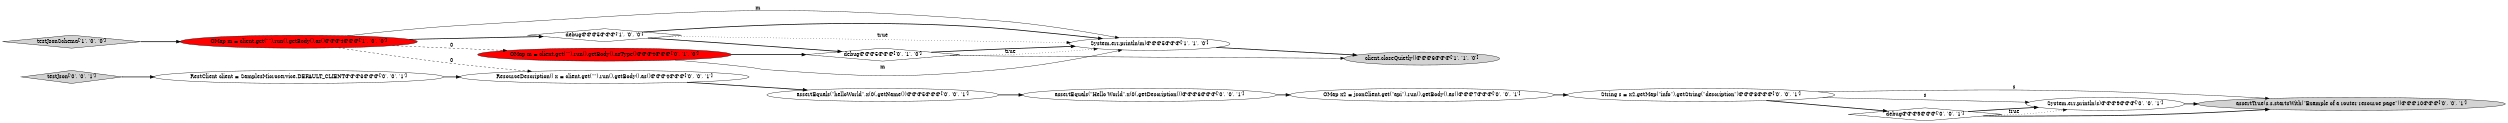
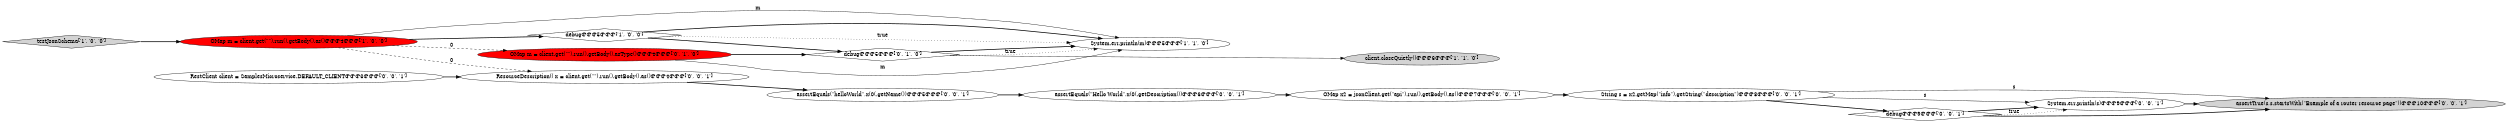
edge "System.err.println(m)@@@5@@@['1', '1', '0']" -> "client.closeQuietly()@@@6@@@['1', '1', '0']": removed
node "testJson['0', '0', '1']": removed
